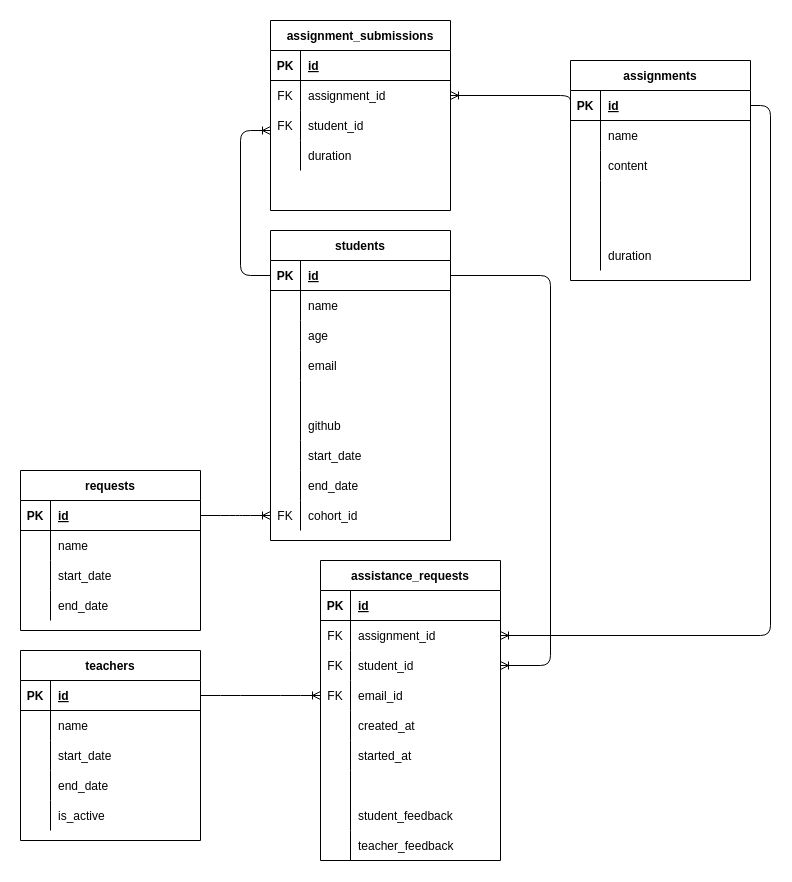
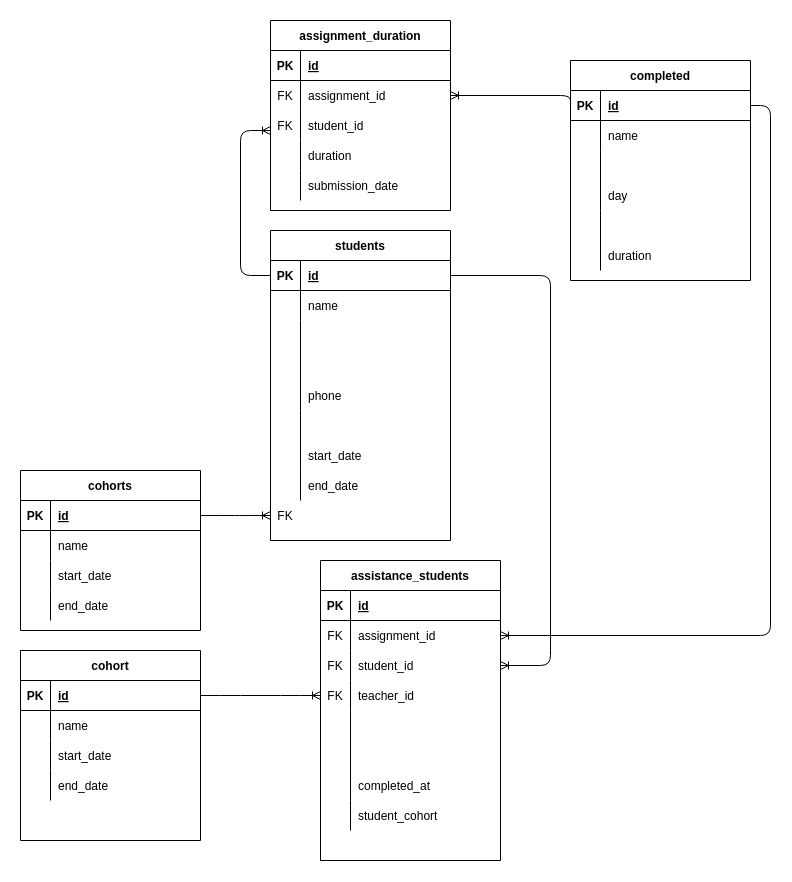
node "assignment_submissions": label "assignment_submissions" -> "assignment_duration"
node "assignments": label "assignments" -> "completed"
node "content": removed
node "submission_date": added
node "day": added
node "age": removed
node "email": removed
node "phone": added
node "github": removed
node "requests": label "requests" -> "cohorts"
node "cohort_id": removed
node "assistance_requests": label "assistance_requests" -> "assistance_students"
node "teachers": label "teachers" -> "cohort"
node "email_id": label "email_id" -> "teacher_id"
node "created_at": removed
node "started_at": removed
node "completed_at": added
node "is_active": removed
node "student_feedback": label "student_feedback" -> "student_cohort"
node "teacher_feedback": removed
